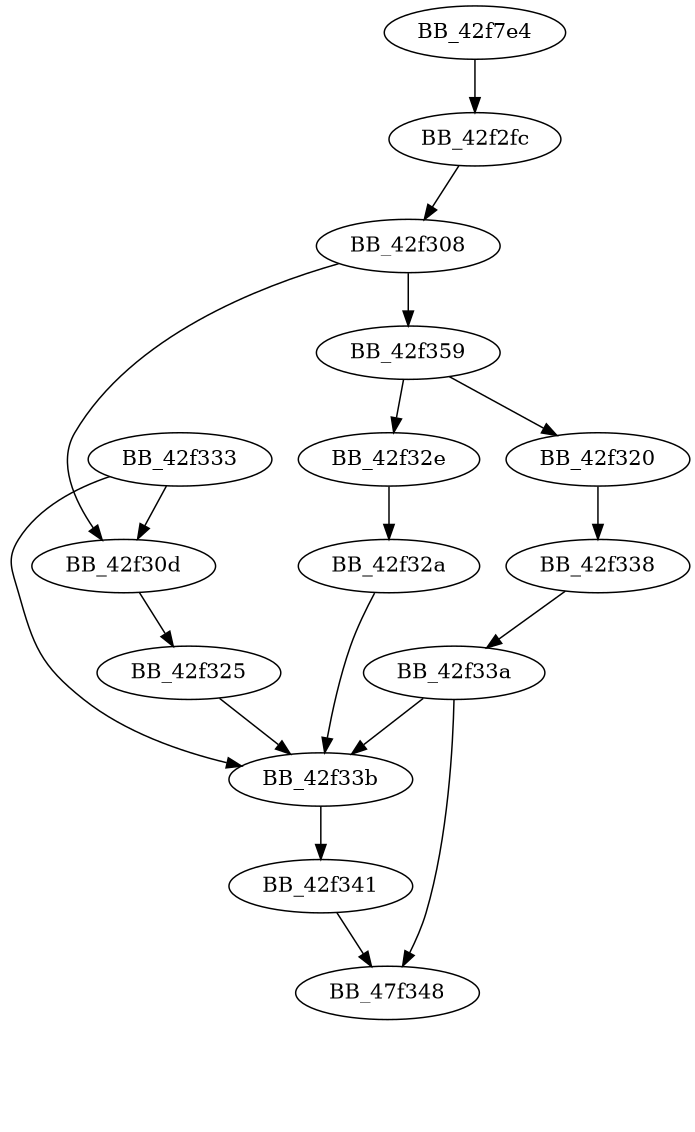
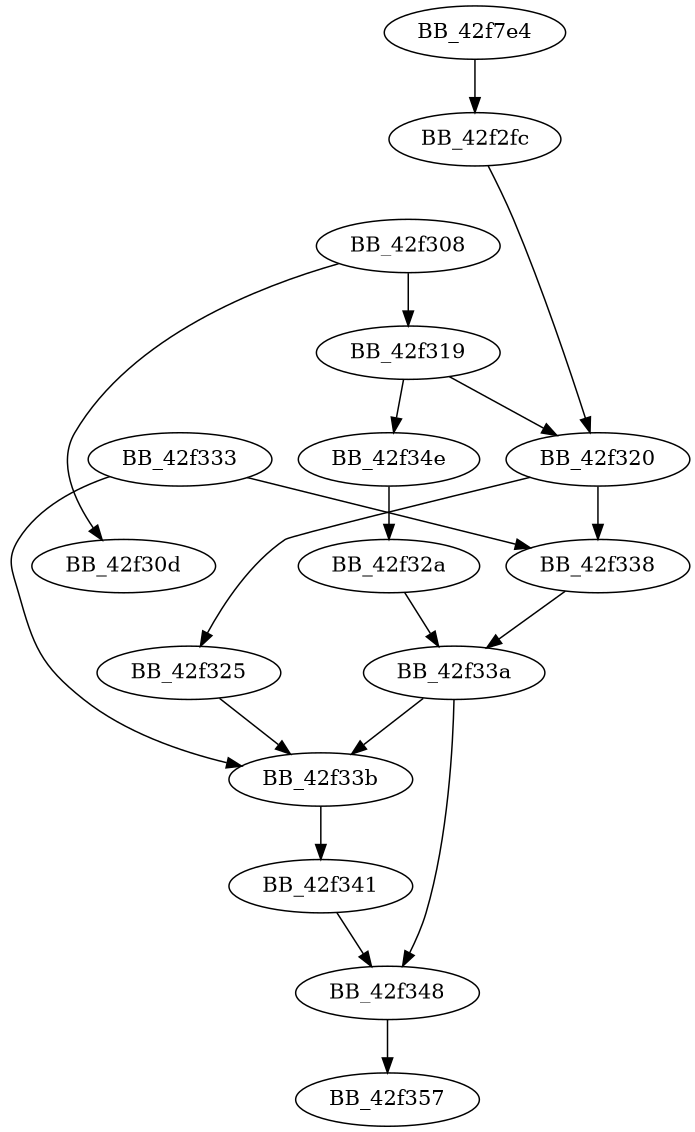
edge "BB_42f2fc" -> "BB_42f308": now "BB_42f2fc" -> "BB_42f320"
node "BB_42f359": label "BB_42f359" -> "BB_42f319"
node "BB_42f32e": label "BB_42f32e" -> "BB_42f34e"
edge "BB_42f333" -> "BB_42f30d": now "BB_42f333" -> "BB_42f338"
edge "BB_42f30d" -> "BB_42f325": now "BB_42f320" -> "BB_42f325"
edge "BB_42f32a" -> "BB_42f33b": now "BB_42f32a" -> "BB_42f33a"
node "BB_47f348": label "BB_47f348" -> "BB_42f348"
node "BB_42f357": added
